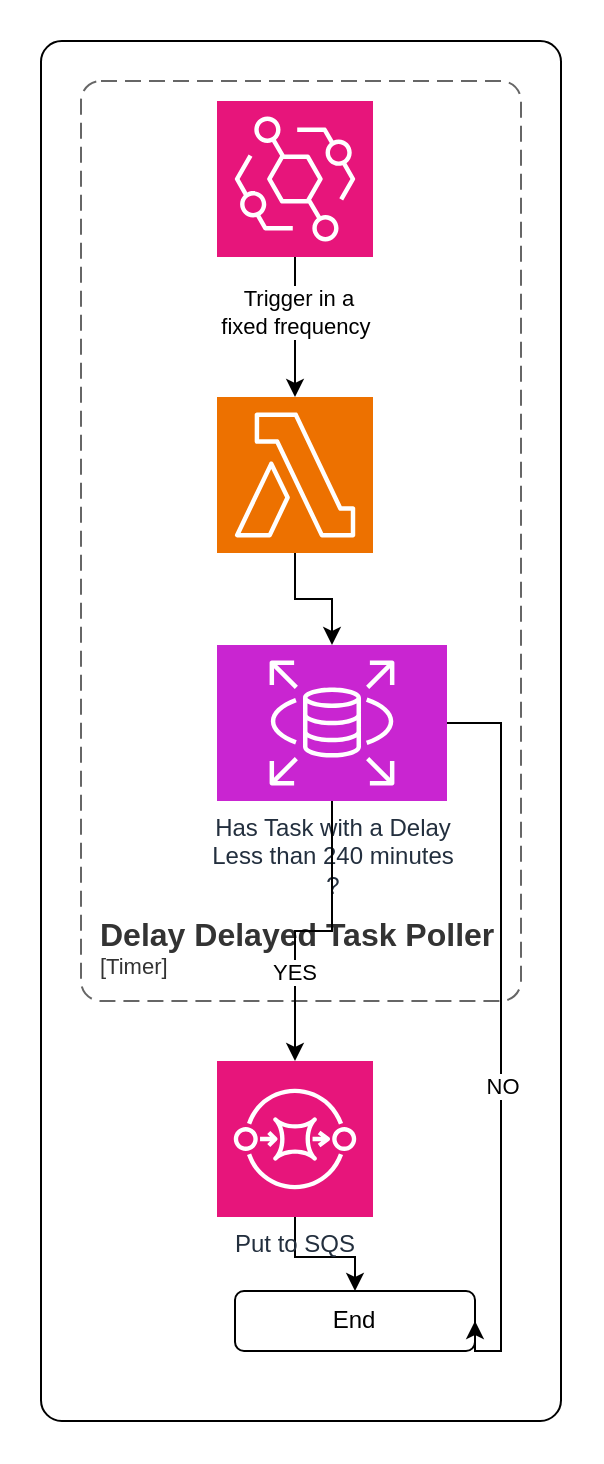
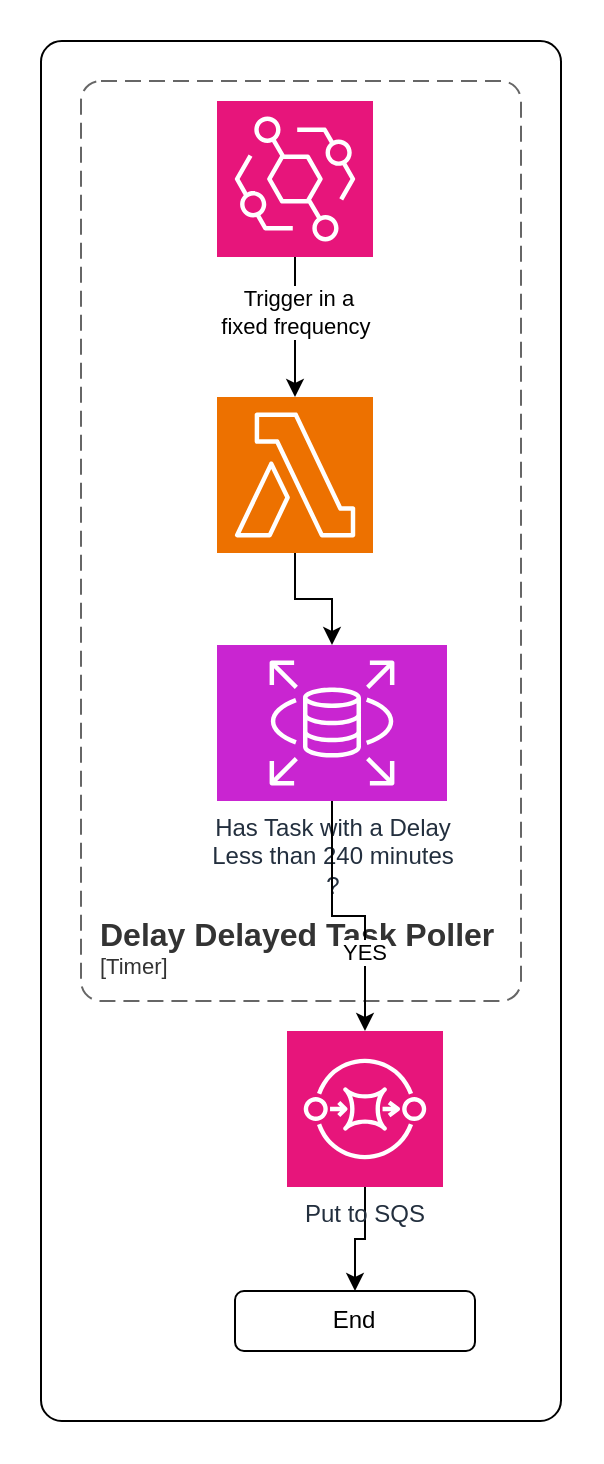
edge "Has Task with a Delay Less than 240 minutes ?" -> "End": removed, label "NO"
node "Put to SQS": moved (295, 1139) -> (365, 1109)
